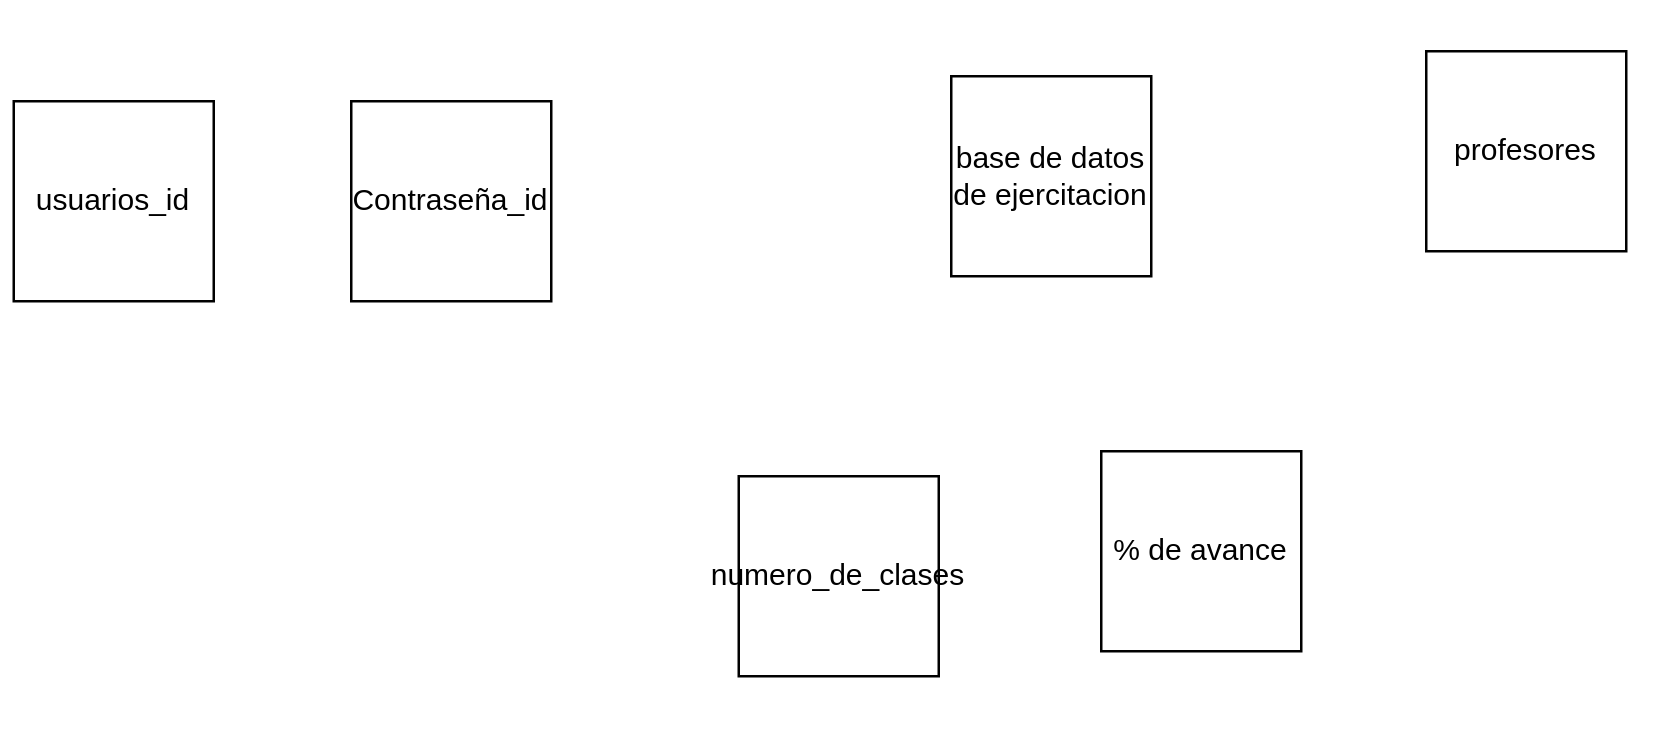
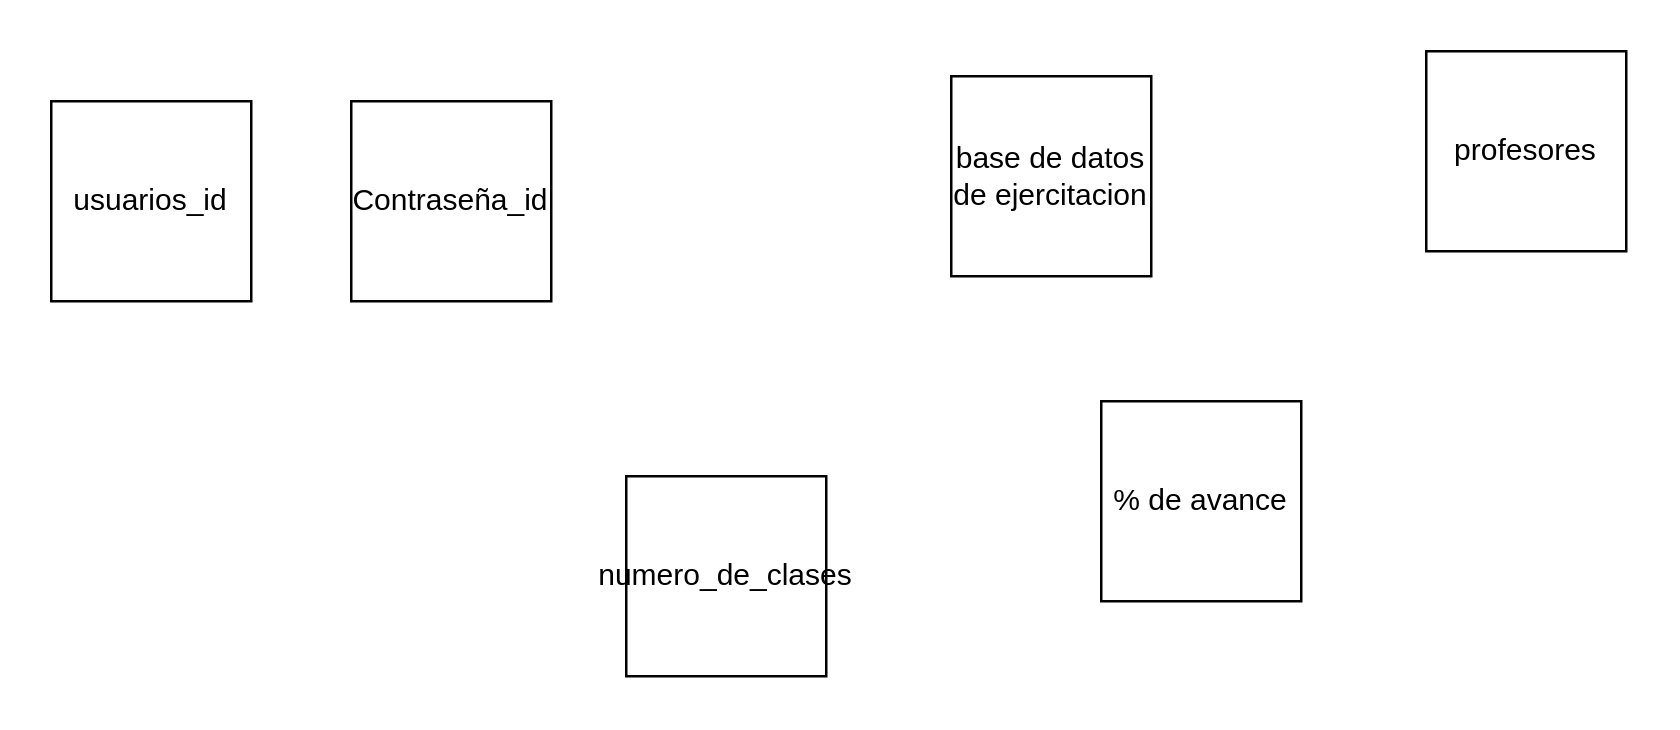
node "usuarios_id": moved (114, 201) -> (151, 201)
node "% de avance": moved (1201, 551) -> (1201, 501)
node "numero_de_clases": moved (839, 576) -> (726, 576)
